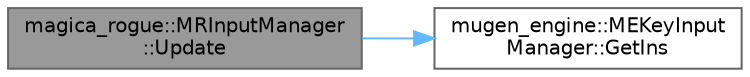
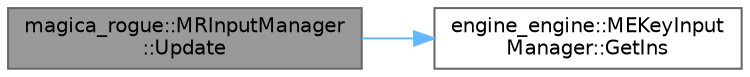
node "mugen_engine::MEKeyInput Manager::GetIns": label "mugen_engine::MEKeyInput Manager::GetIns" -> "engine_engine::MEKeyInput Manager::GetIns"
